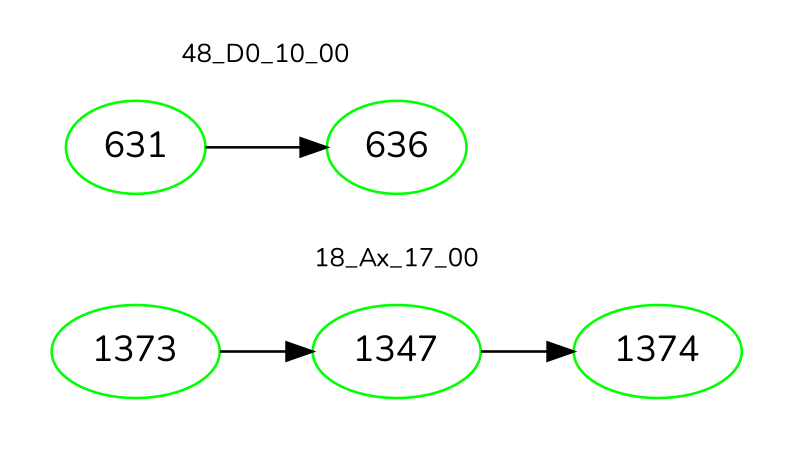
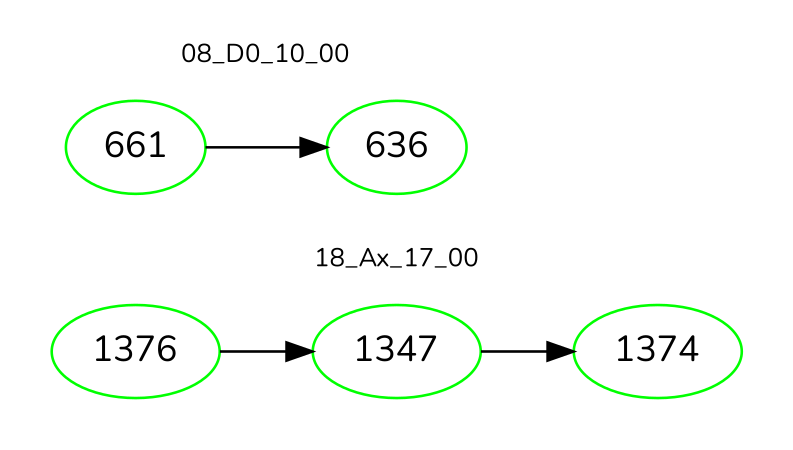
cluster "48_D0_10_00": label "48_D0_10_00" -> "08_D0_10_00"
node "631": label "631" -> "661"
node "1373": label "1373" -> "1376"
